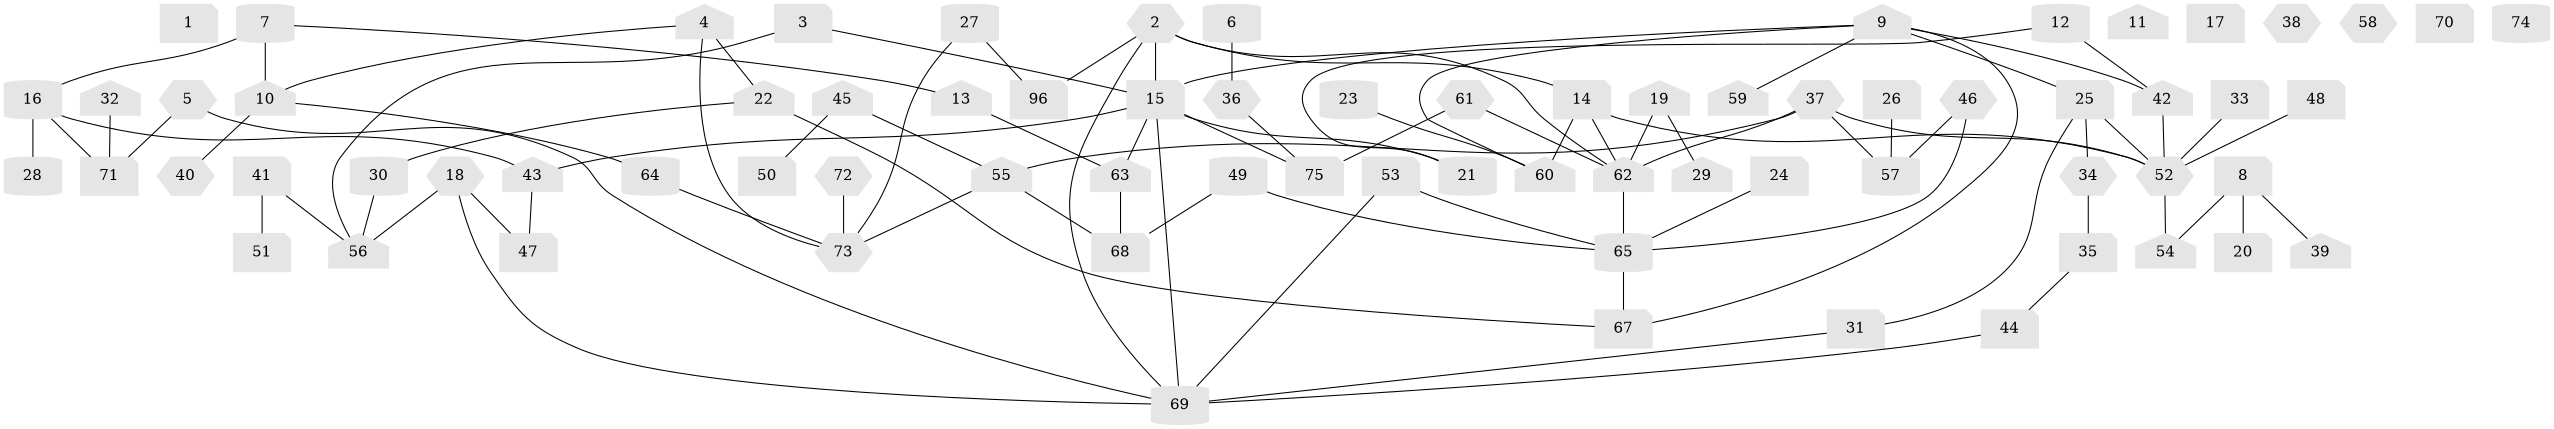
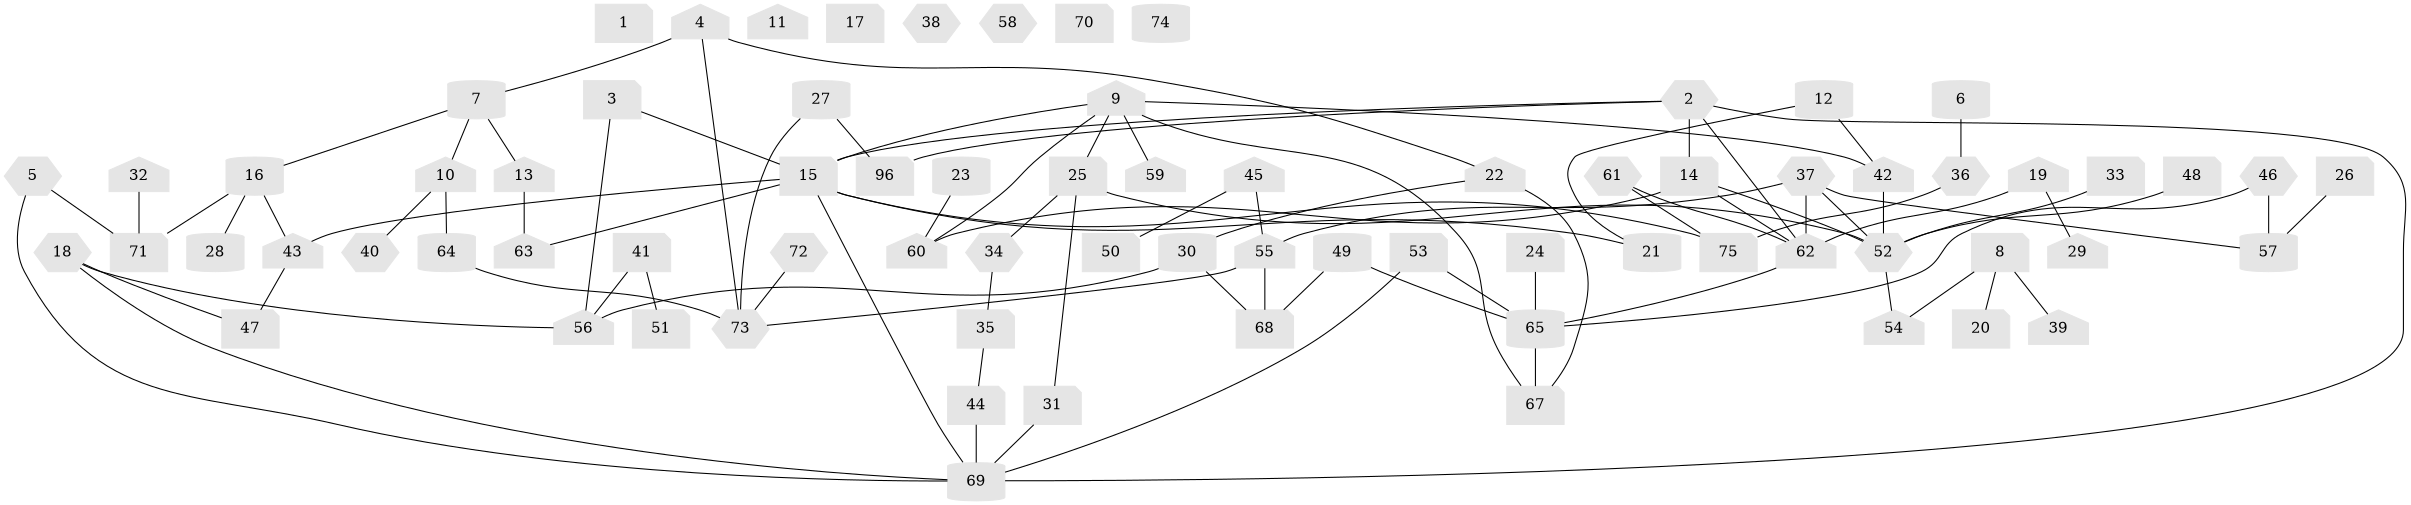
edge "4" -- "10": now "4" -- "7"
edge "63" -- "68": now "30" -- "68"
